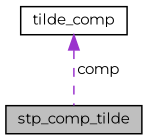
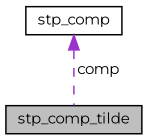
node "tilde_comp": label "tilde_comp" -> "stp_comp"
